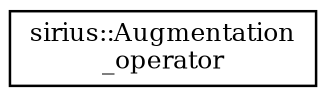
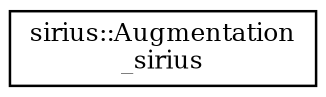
node "sirius::Augmentation _operator": label "sirius::Augmentation _operator" -> "sirius::Augmentation _sirius"
